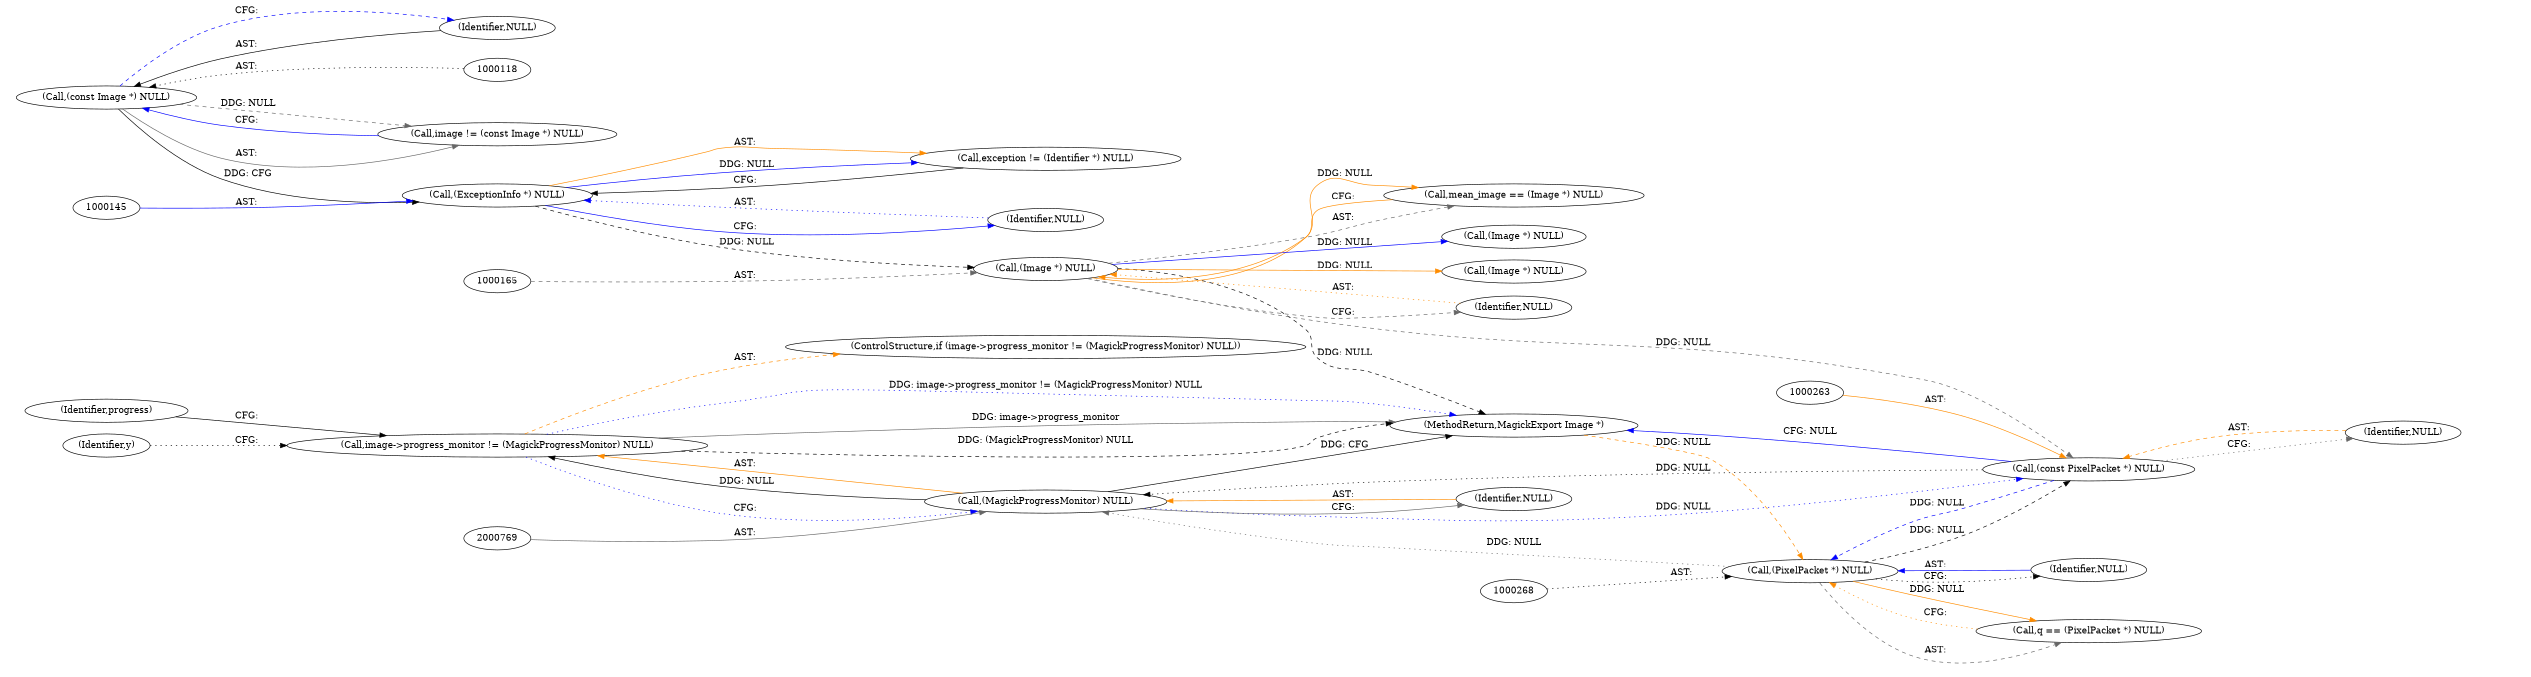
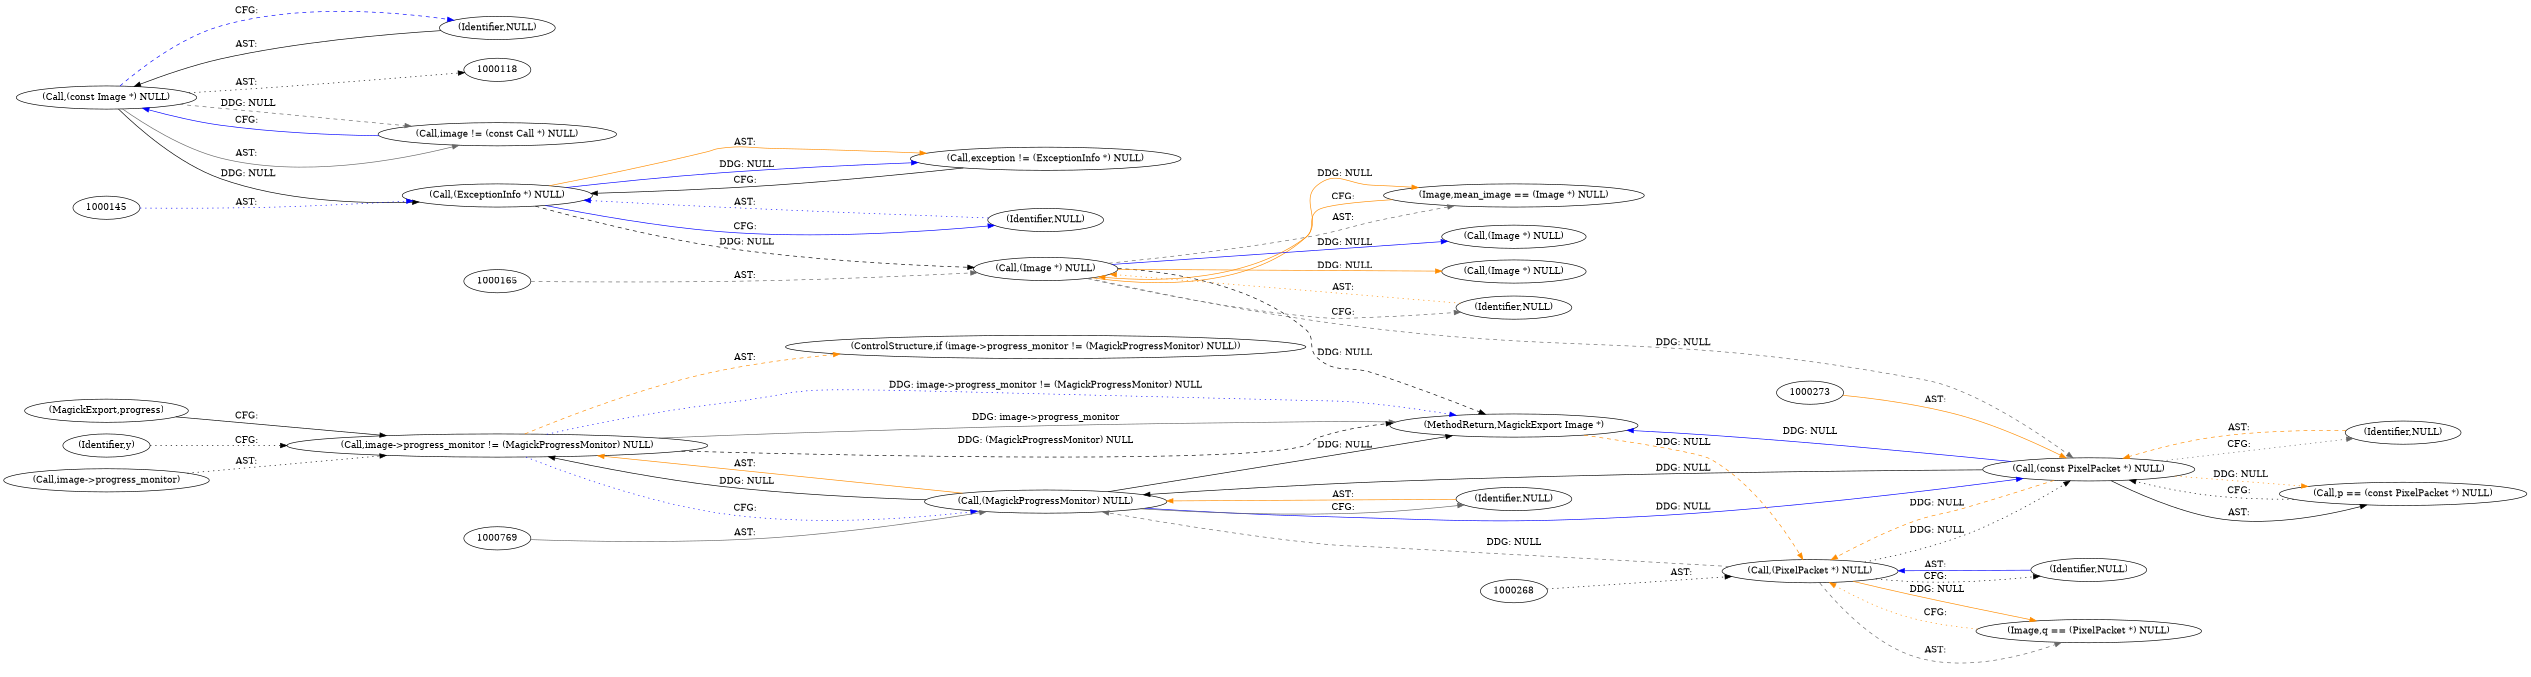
edge "1000118" -> "(Call,(const Image *) NULL)": reversed
node "(Call,image != (const Image *) NULL)": label "(Call,image != (const Image *) NULL)" -> "(Call,image != (const Call *) NULL)"
node "(Call,exception != (Identifier *) NULL)": label "(Call,exception != (Identifier *) NULL)" -> "(Call,exception != (ExceptionInfo *) NULL)"
edge "(Call,(const Image *) NULL)" -> "(Call,(ExceptionInfo *) NULL)": label "DDG: CFG" -> "DDG: NULL"
node "(Call,mean_image == (Image *) NULL)": label "(Call,mean_image == (Image *) NULL)" -> "(Image,mean_image == (Image *) NULL)"
edge "1000145" -> "(Call,(ExceptionInfo *) NULL)": style solid -> dotted
node "1000263": label "1000263" -> "1000273"
node "(Identifier,progress)": label "(Identifier,progress)" -> "(MagickExport,progress)"
edge "(Call,(const PixelPacket *) NULL)" -> "(MethodReturn,MagickExport Image *)": label "CFG: NULL" -> "DDG: NULL"
edge "(Call,(MagickProgressMonitor) NULL)" -> "(MethodReturn,MagickExport Image *)": label "DDG: CFG" -> "DDG: NULL"
edge "(Call,(const PixelPacket *) NULL)" -> "(Call,(MagickProgressMonitor) NULL)": style dotted -> solid
node "(Call,image->progress_monitor)": added
node "(Call,p == (const PixelPacket *) NULL)": added
edge "(Call,(const PixelPacket *) NULL)" -> "(Call,(PixelPacket *) NULL)": color blue -> darkorange
edge "(Call,(MagickProgressMonitor) NULL)" -> "(Call,(const PixelPacket *) NULL)": style dotted -> solid
edge "(Call,(PixelPacket *) NULL)" -> "(Call,(const PixelPacket *) NULL)": style dashed -> dotted
node "2000769": label "2000769" -> "1000769"
edge "(Call,(PixelPacket *) NULL)" -> "(Call,(MagickProgressMonitor) NULL)": style dotted -> dashed
node "(Call,q == (PixelPacket *) NULL)": label "(Call,q == (PixelPacket *) NULL)" -> "(Image,q == (PixelPacket *) NULL)"
